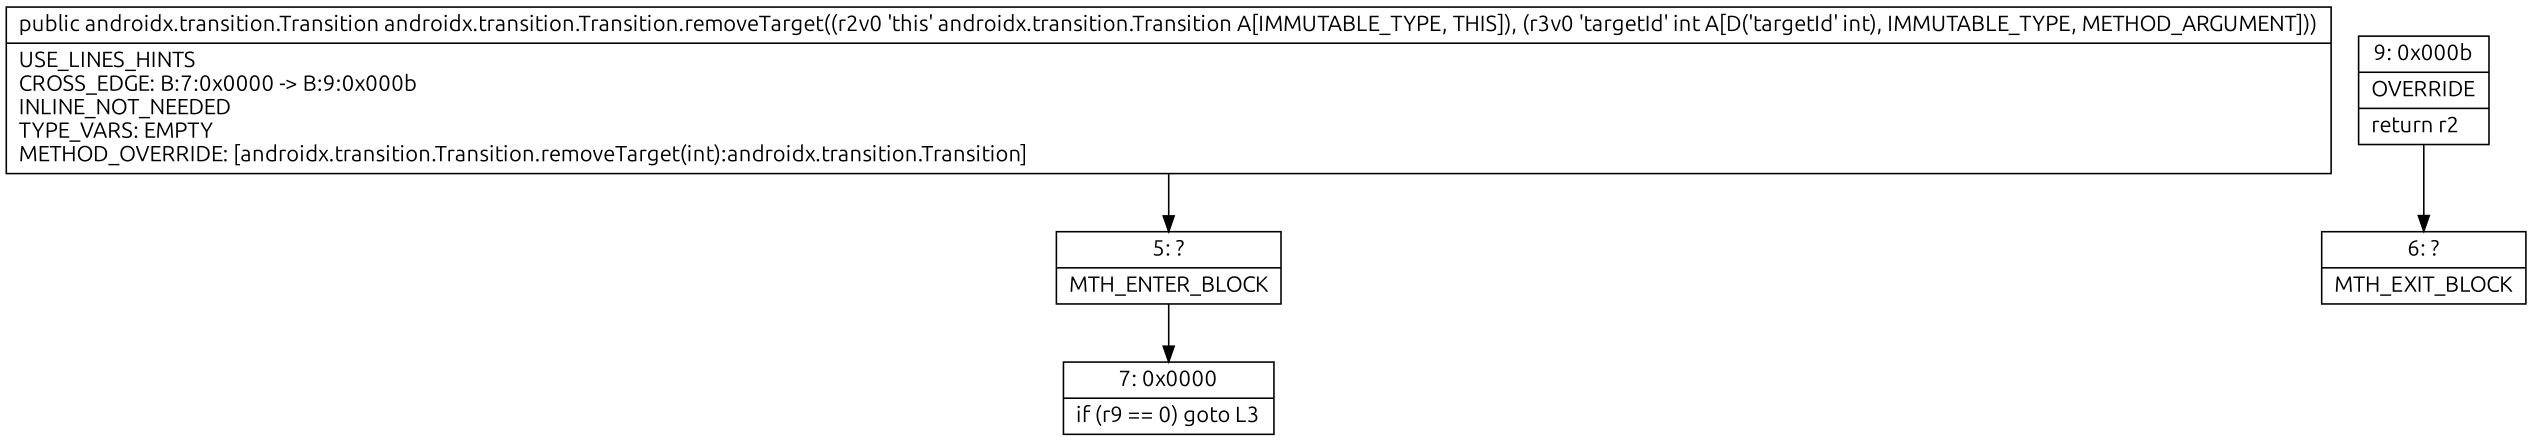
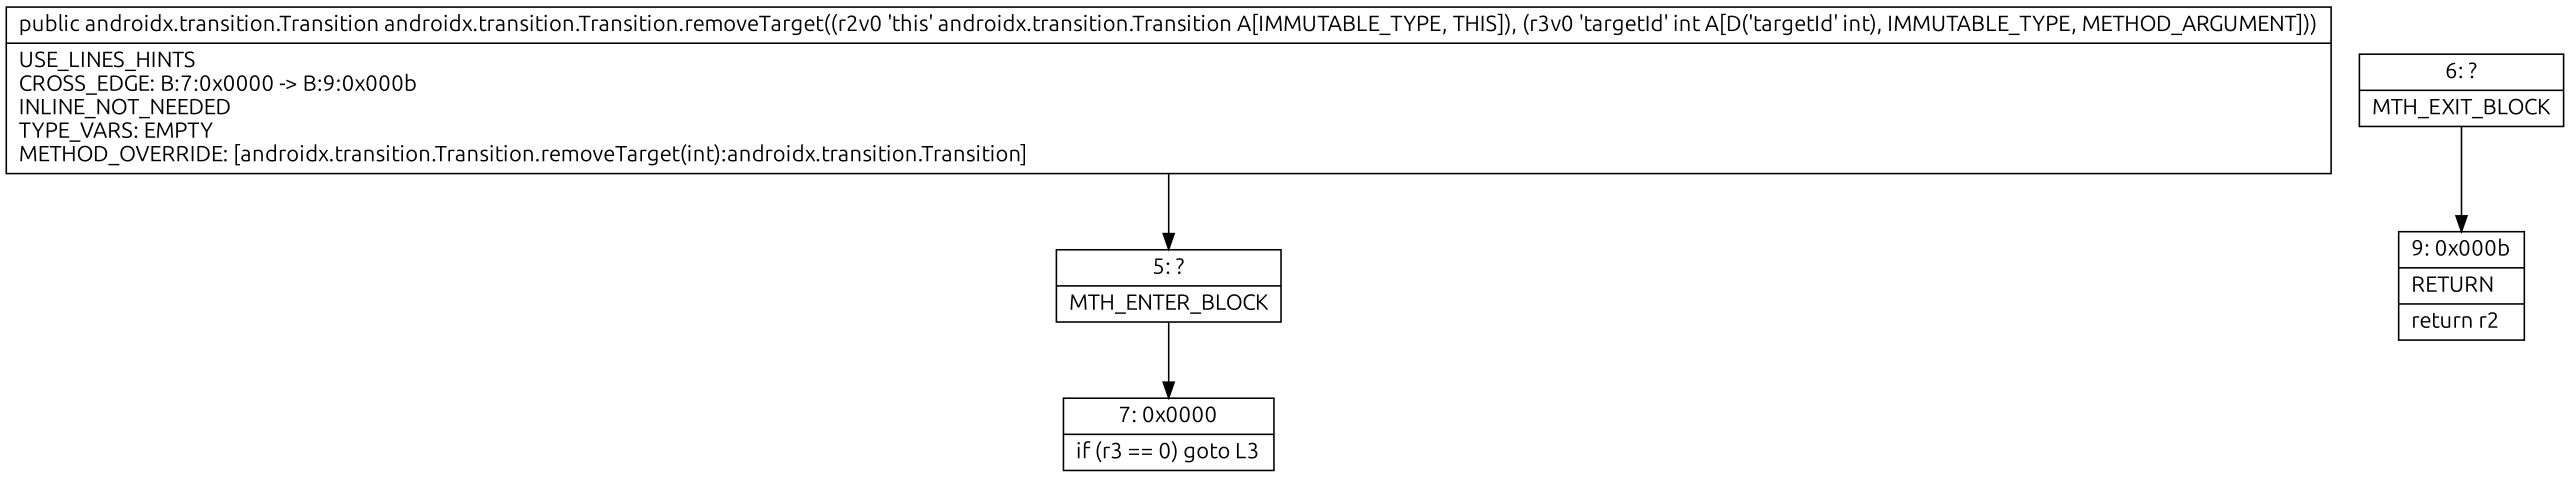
node "9: 0x000b": text "OVERRIDE" -> "RETURN"
edge "9: 0x000b" -> "6: ?": reversed
node "7: 0x0000": text "if (r9 == 0) goto L3" -> "if (r3 == 0) goto L3"
